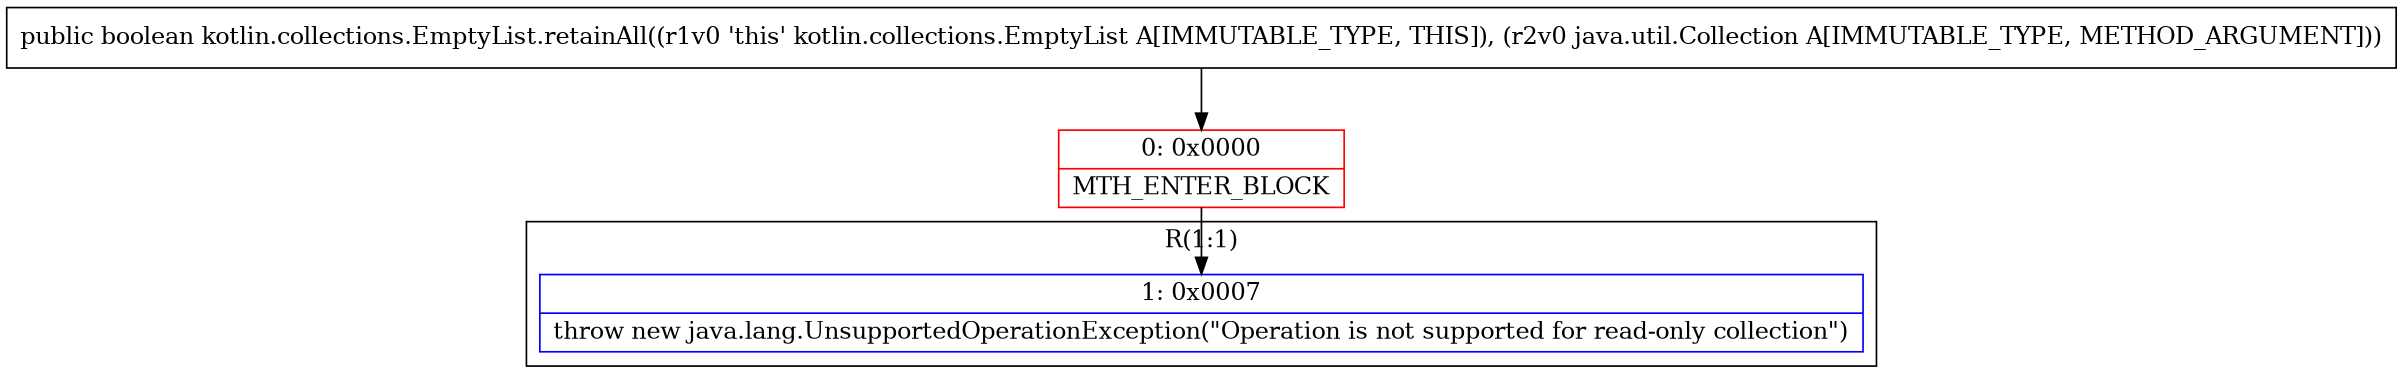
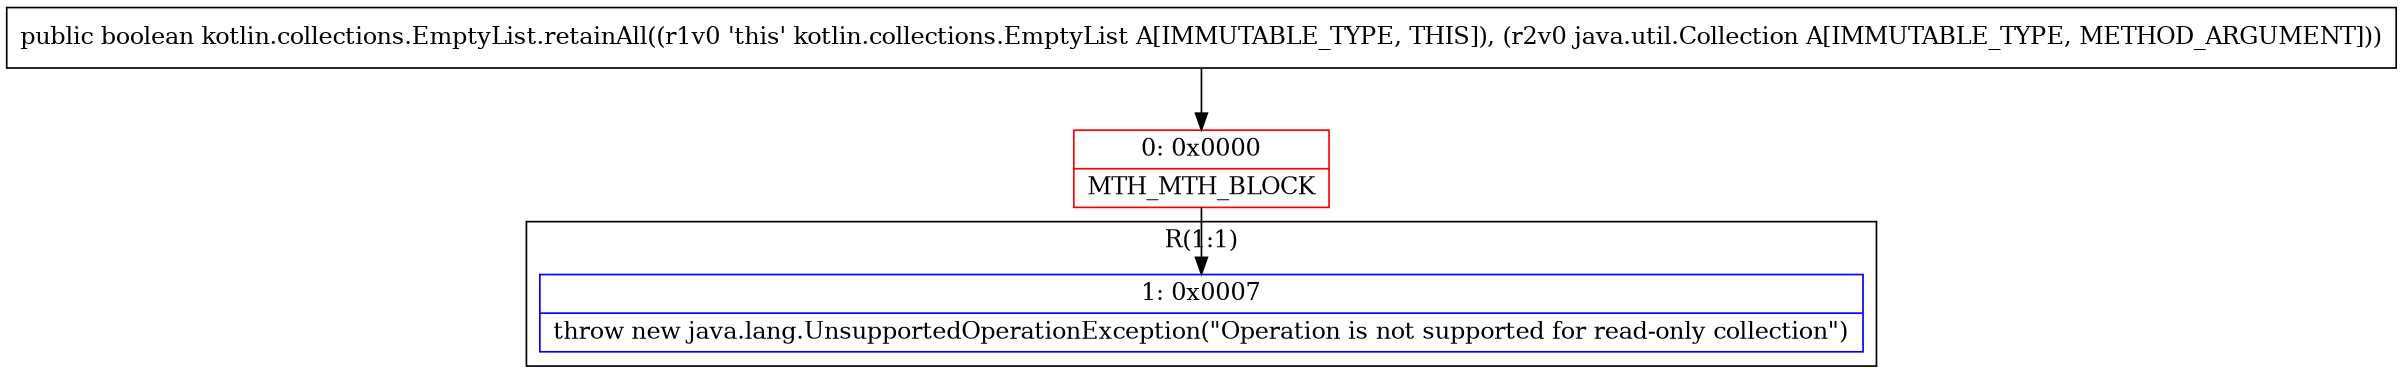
node "0: 0x0000": text "MTH_ENTER_BLOCK" -> "MTH_MTH_BLOCK"
